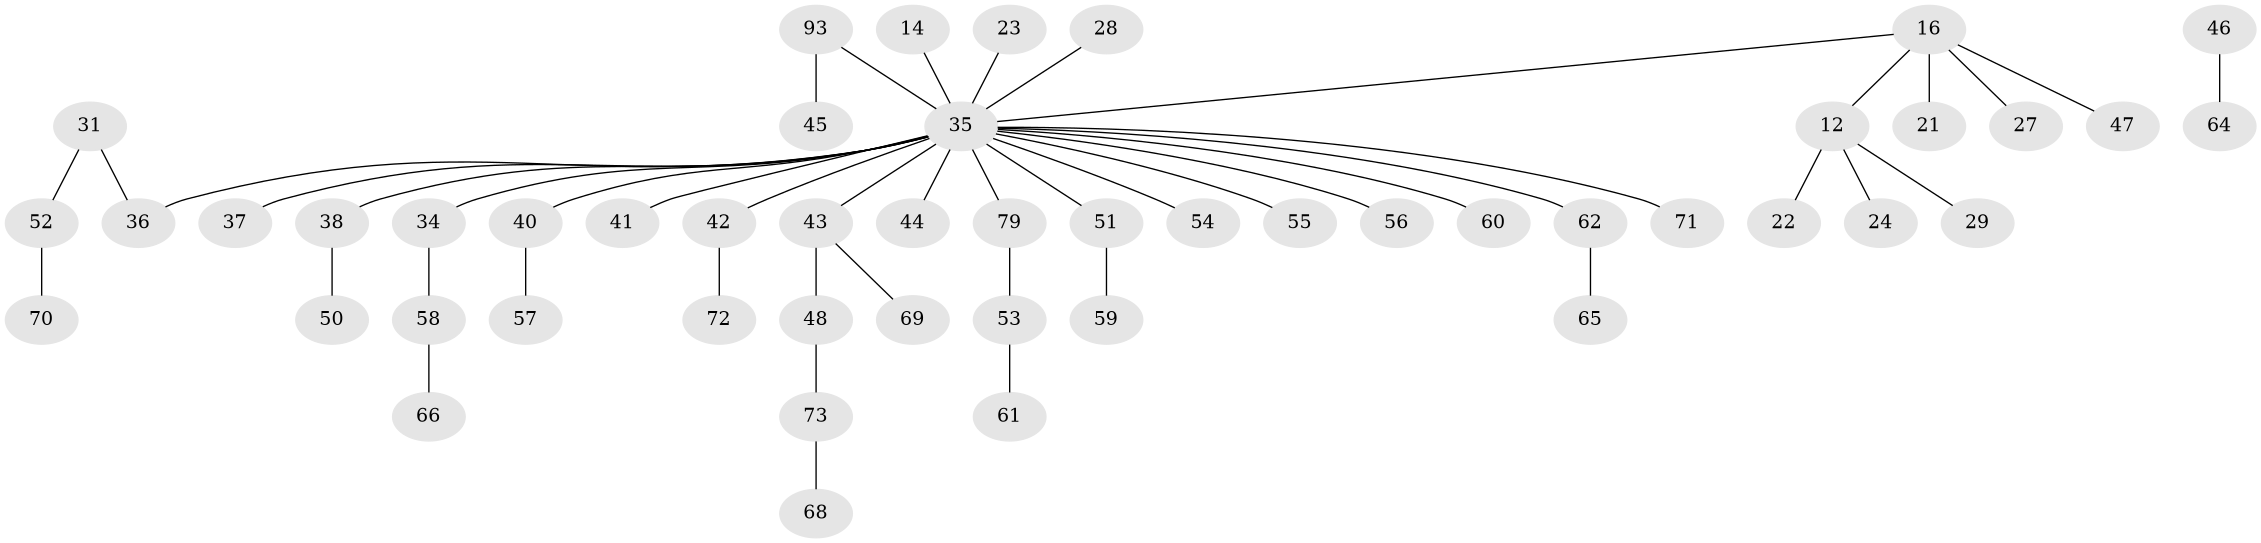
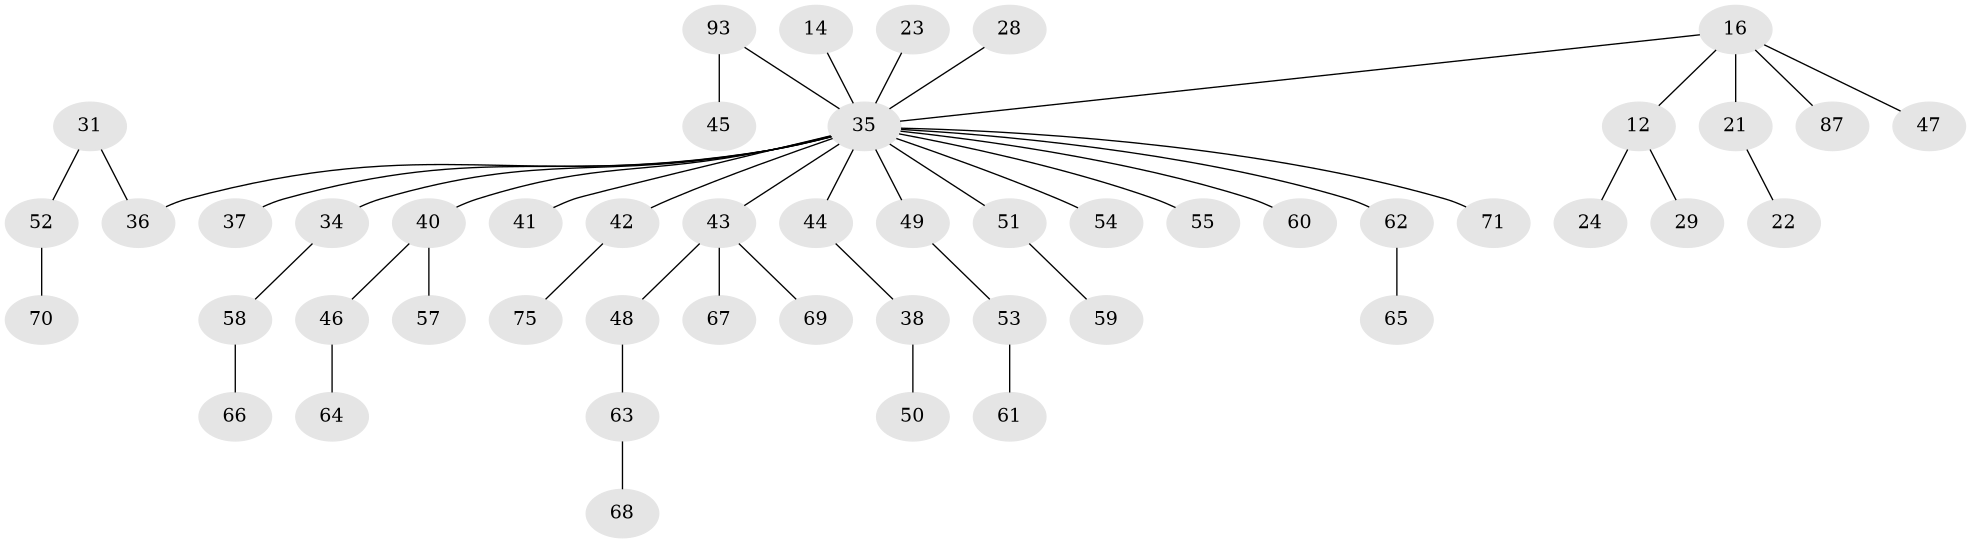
node "27": label "27" -> "87"
edge "35" -- "38": now "44" -- "38"
edge "12" -- "22": now "21" -- "22"
node "79": label "79" -> "49"
node "56": removed
edge "40" -- "46": added
node "67": added
node "72": label "72" -> "75"
node "73": label "73" -> "63"
